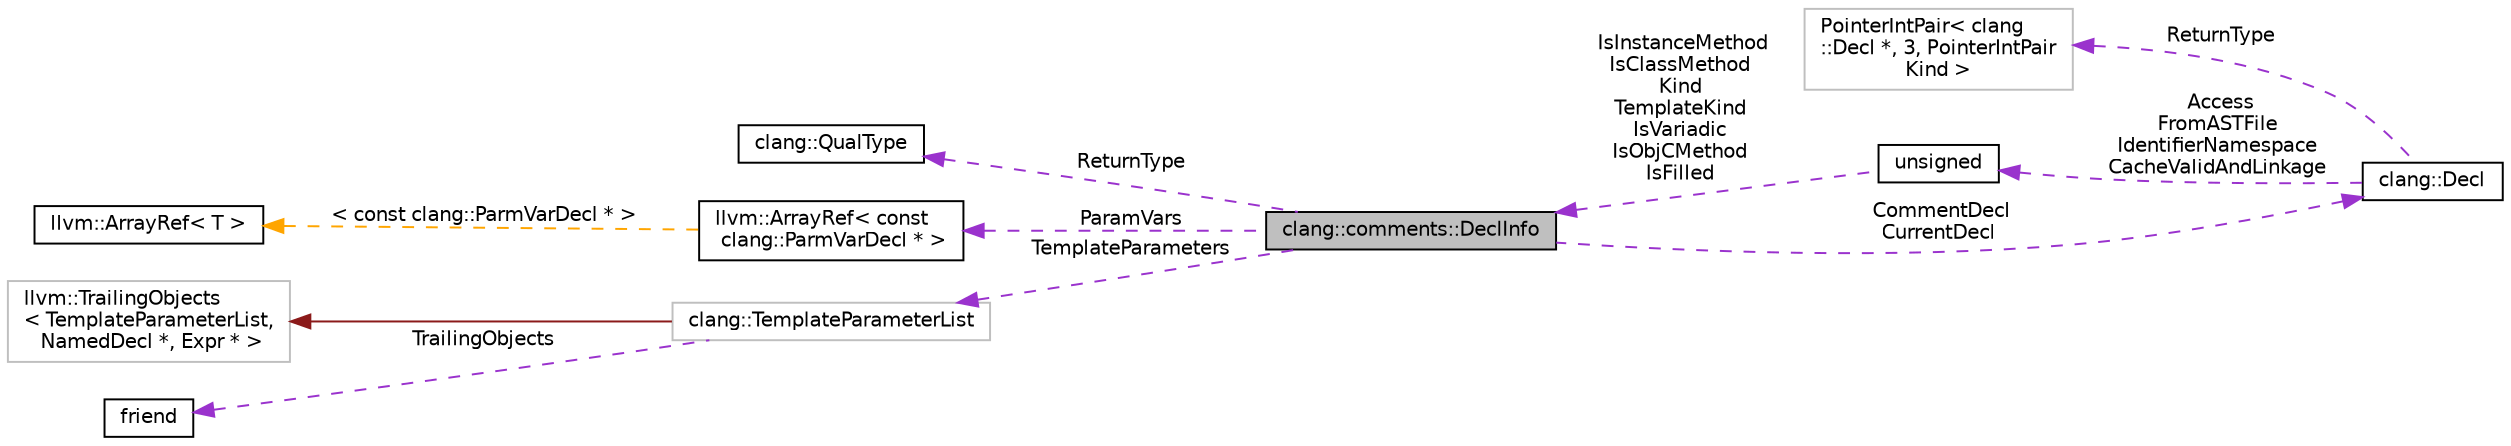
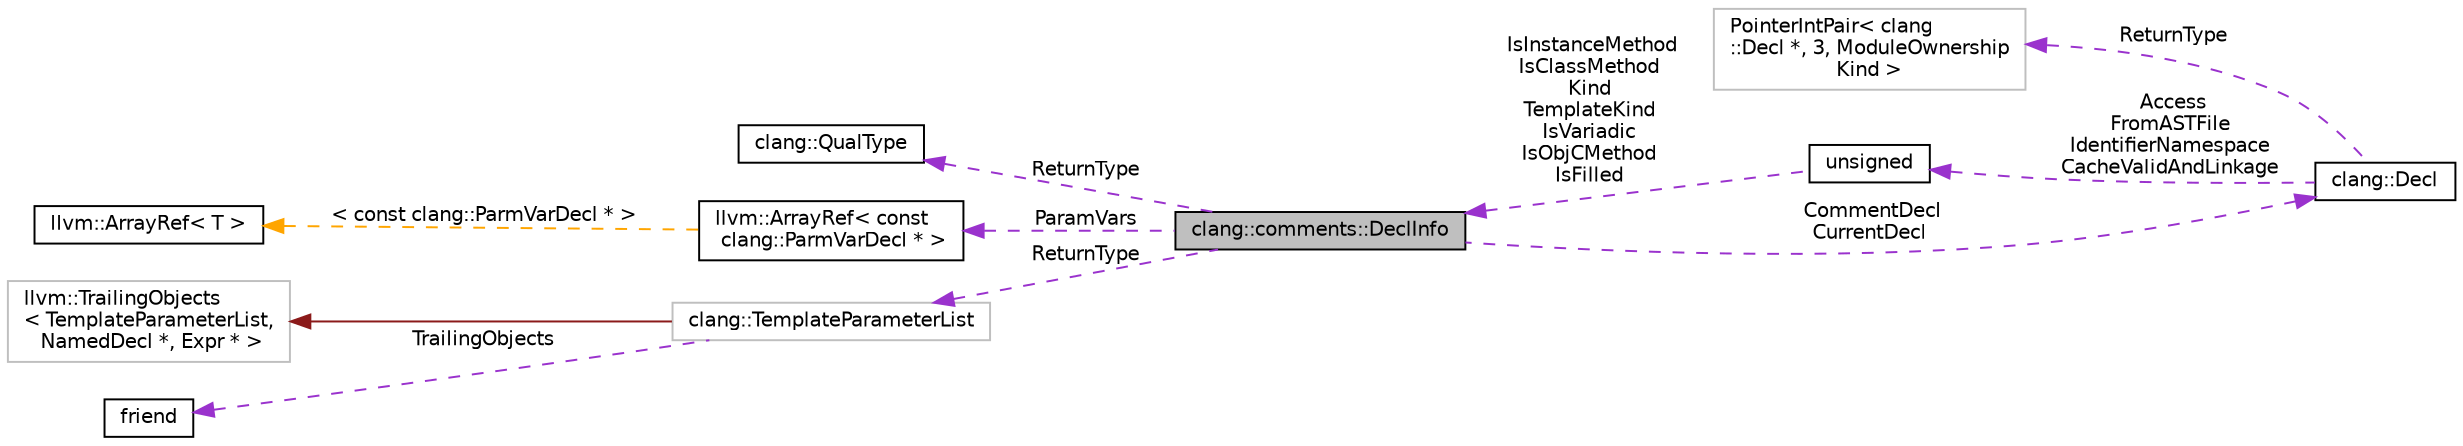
node "PointerIntPair< clang ::Decl *, 3, PointerIntPair Kind >": label "PointerIntPair< clang ::Decl *, 3, PointerIntPair Kind >" -> "PointerIntPair< clang ::Decl *, 3, ModuleOwnership Kind >"
edge "clang::comments::DeclInfo" -> "clang::TemplateParameterList": label " TemplateParameters" -> " ReturnType"
